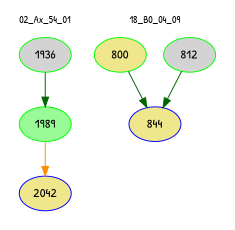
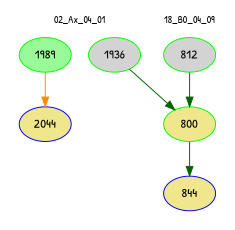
cluster "02_Ax_54_01": label "02_Ax_54_01" -> "02_Ax_04_01"
edge "1936" -> "1989": now "1936" -> "800"
edge "812" -> "844": now "812" -> "800"
node "2042": label "2042" -> "2044"
